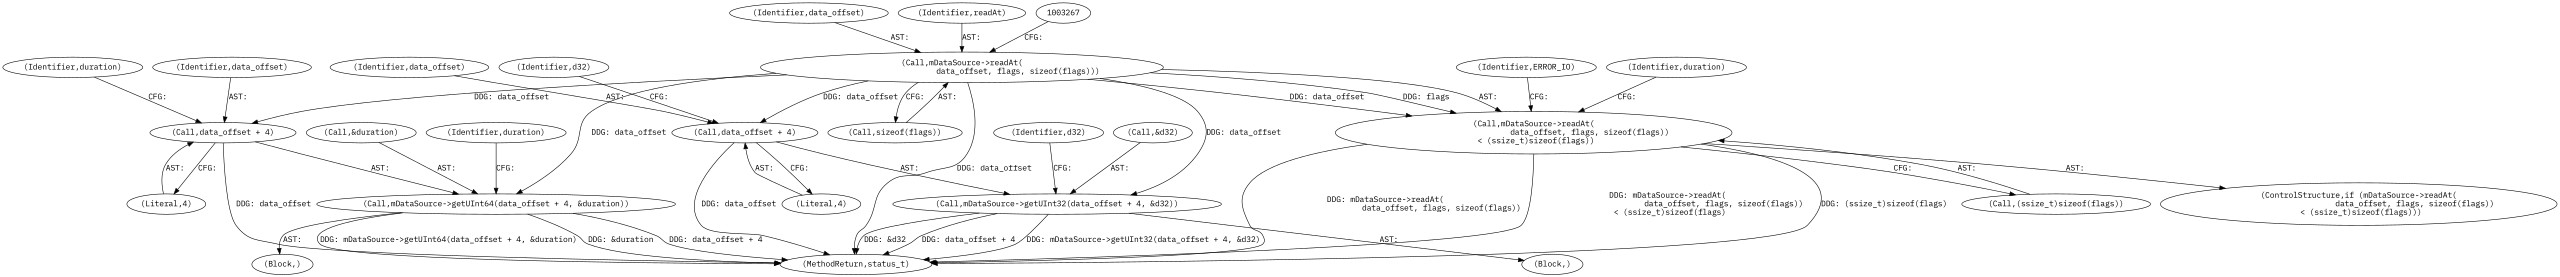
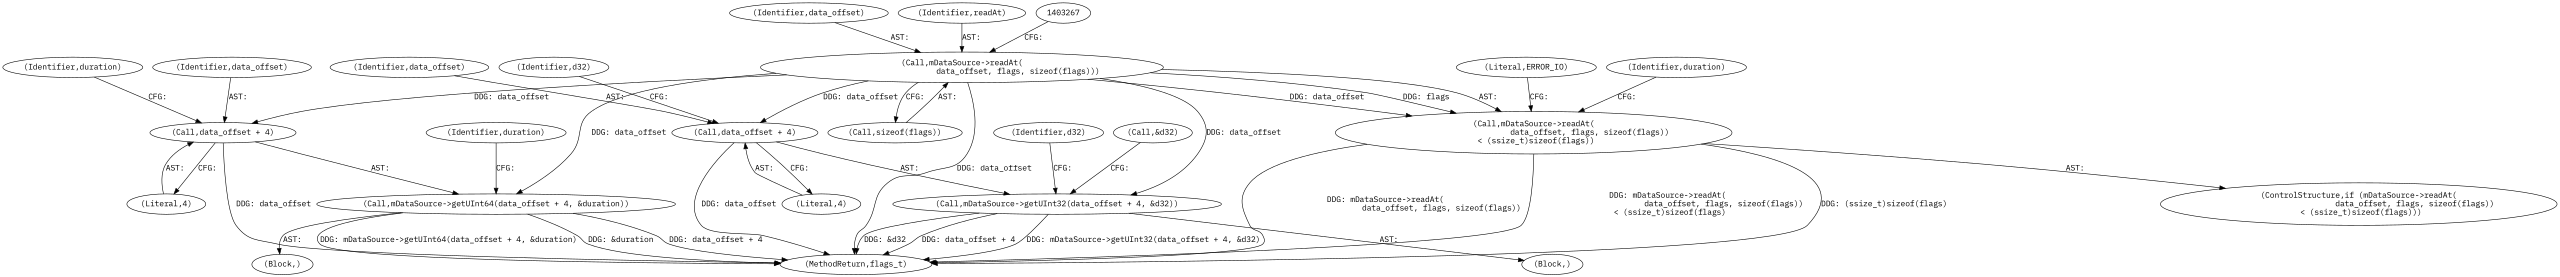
node "1003267": label "1003267" -> "1403267"
node "(Identifier,ERROR_IO)": label "(Identifier,ERROR_IO)" -> "(Literal,ERROR_IO)"
node "(Call,&duration)": removed
edge "(Call,&d32)" -> "(Call,mDataSource->getUInt32(data_offset + 4, &d32))": label "AST: " -> "CFG: "
node "(Call,(ssize_t)sizeof(flags))": removed
node "(MethodReturn,status_t)": label "(MethodReturn,status_t)" -> "(MethodReturn,flags_t)"
